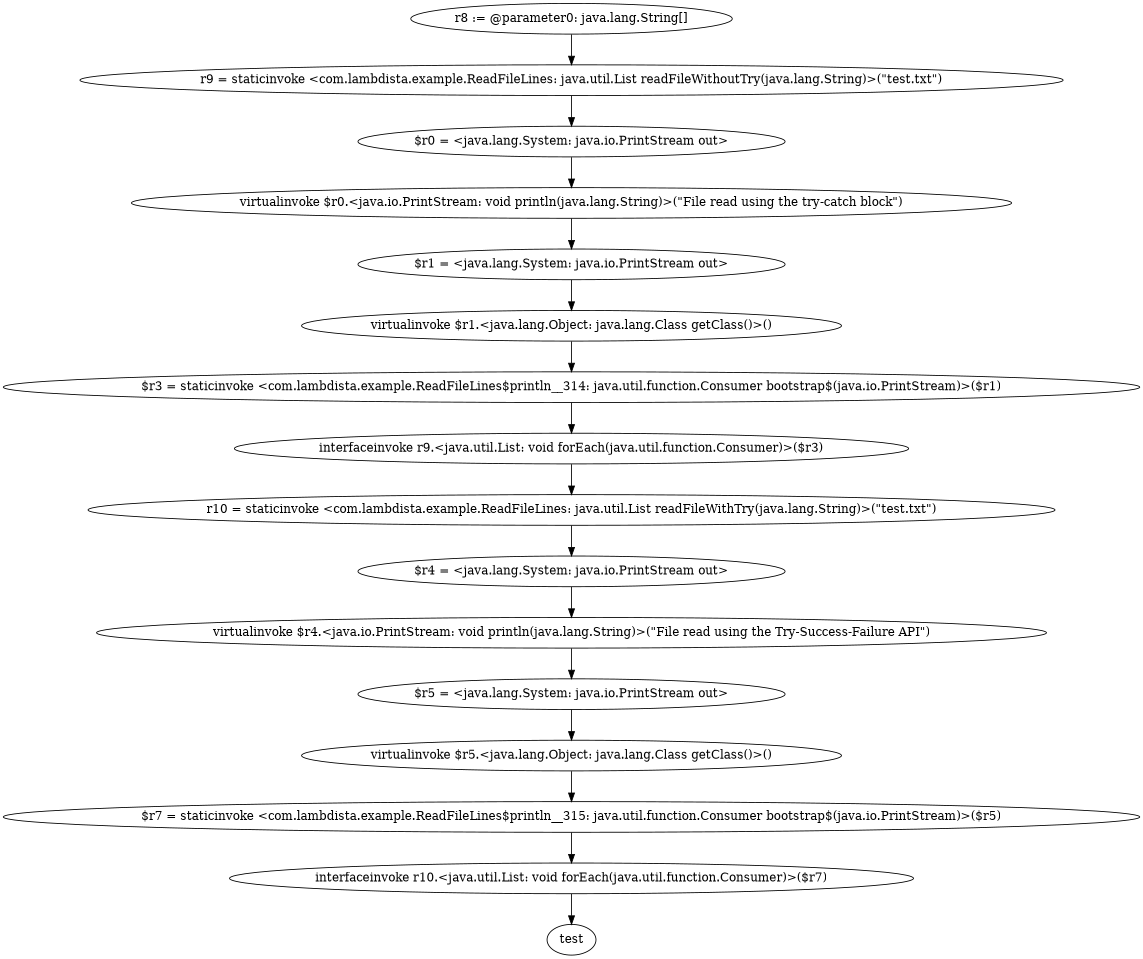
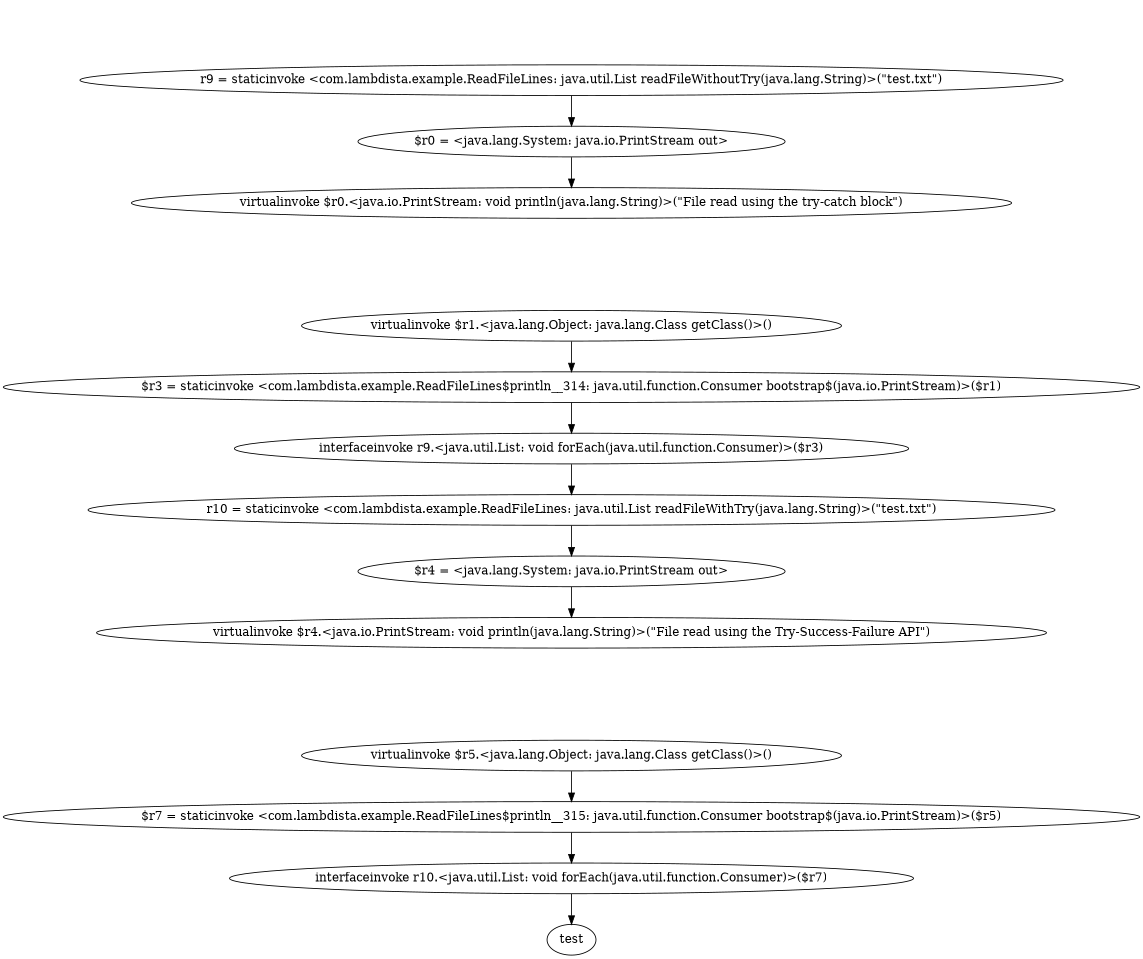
node "r8 := @parameter0: java.lang.String[]": removed
node "$r1 = <java.lang.System: java.io.PrintStream out>": removed
node "$r5 = <java.lang.System: java.io.PrintStream out>": removed
